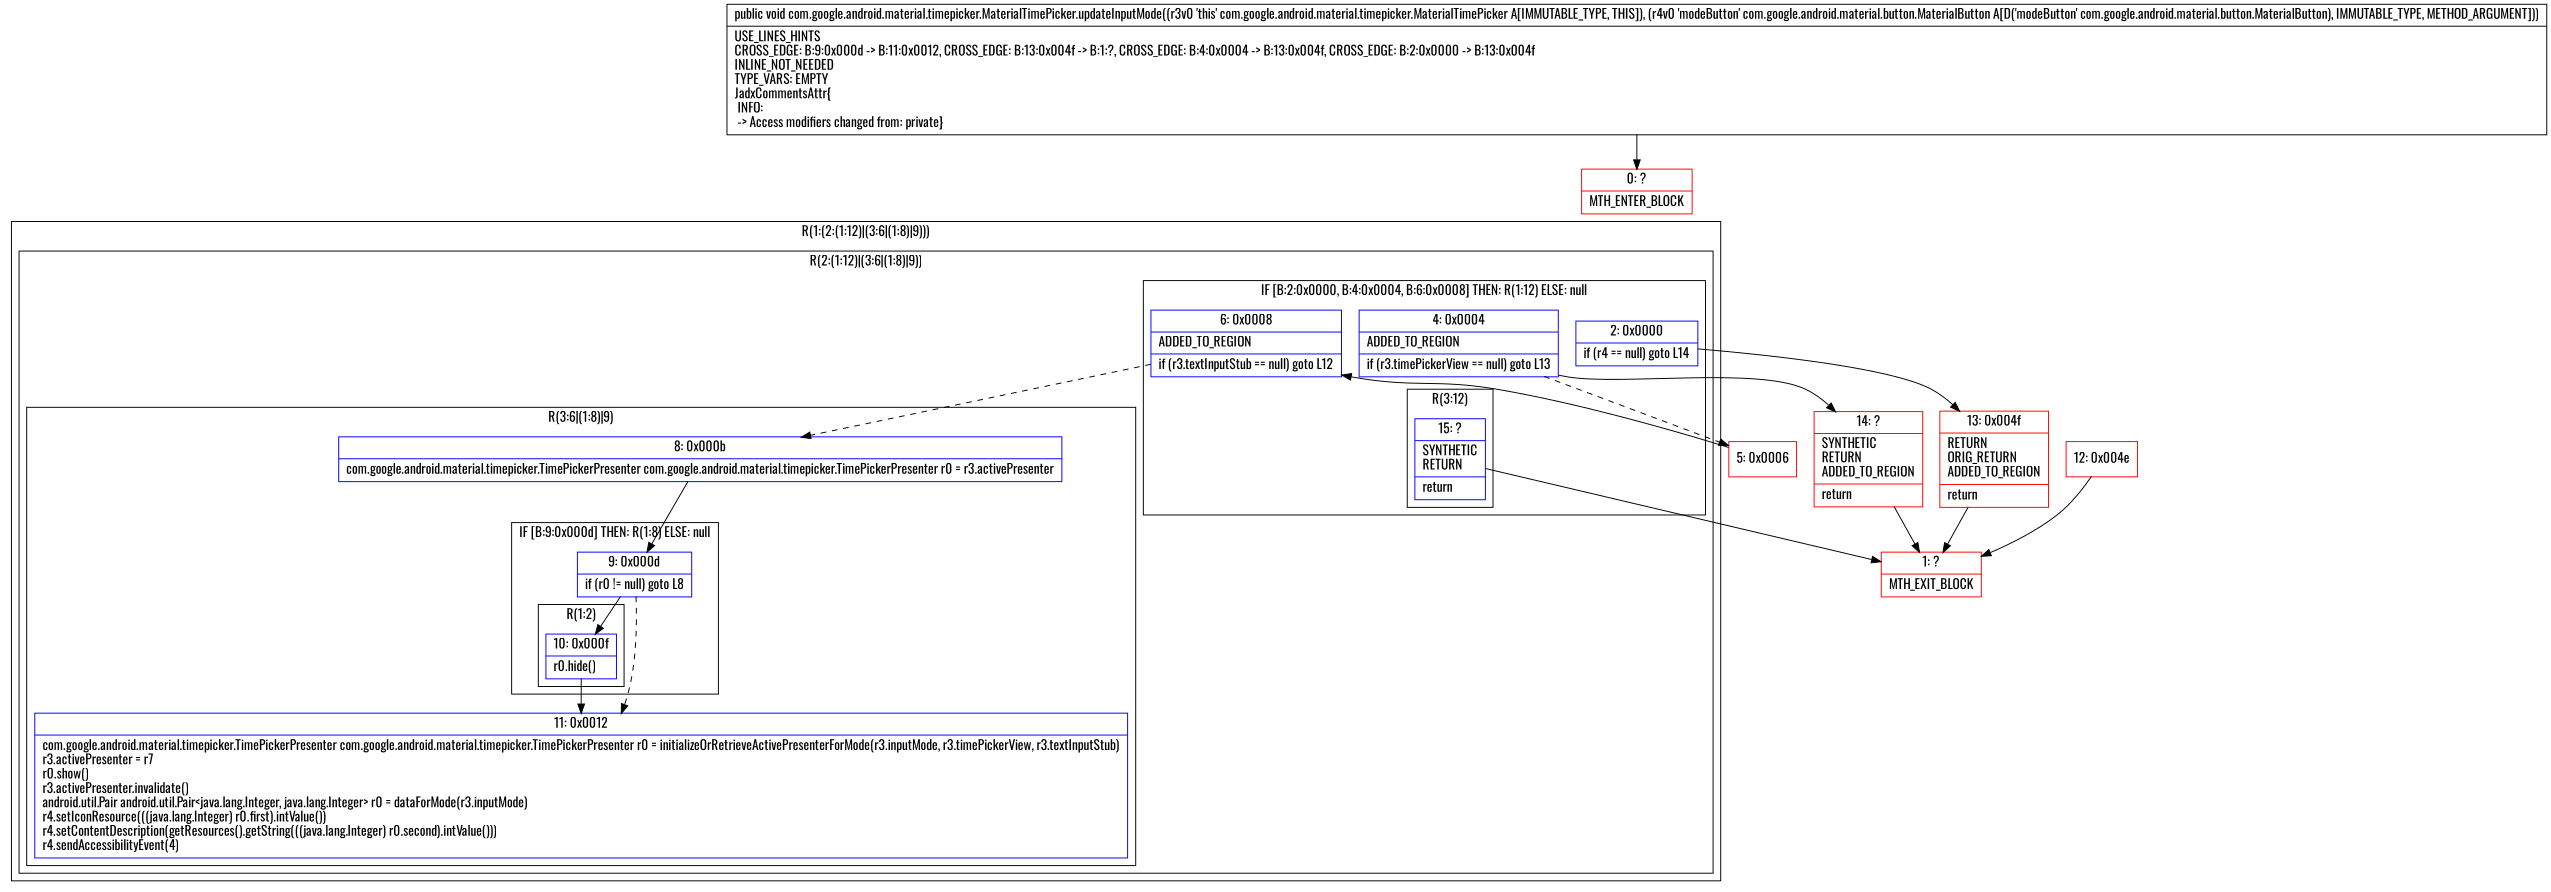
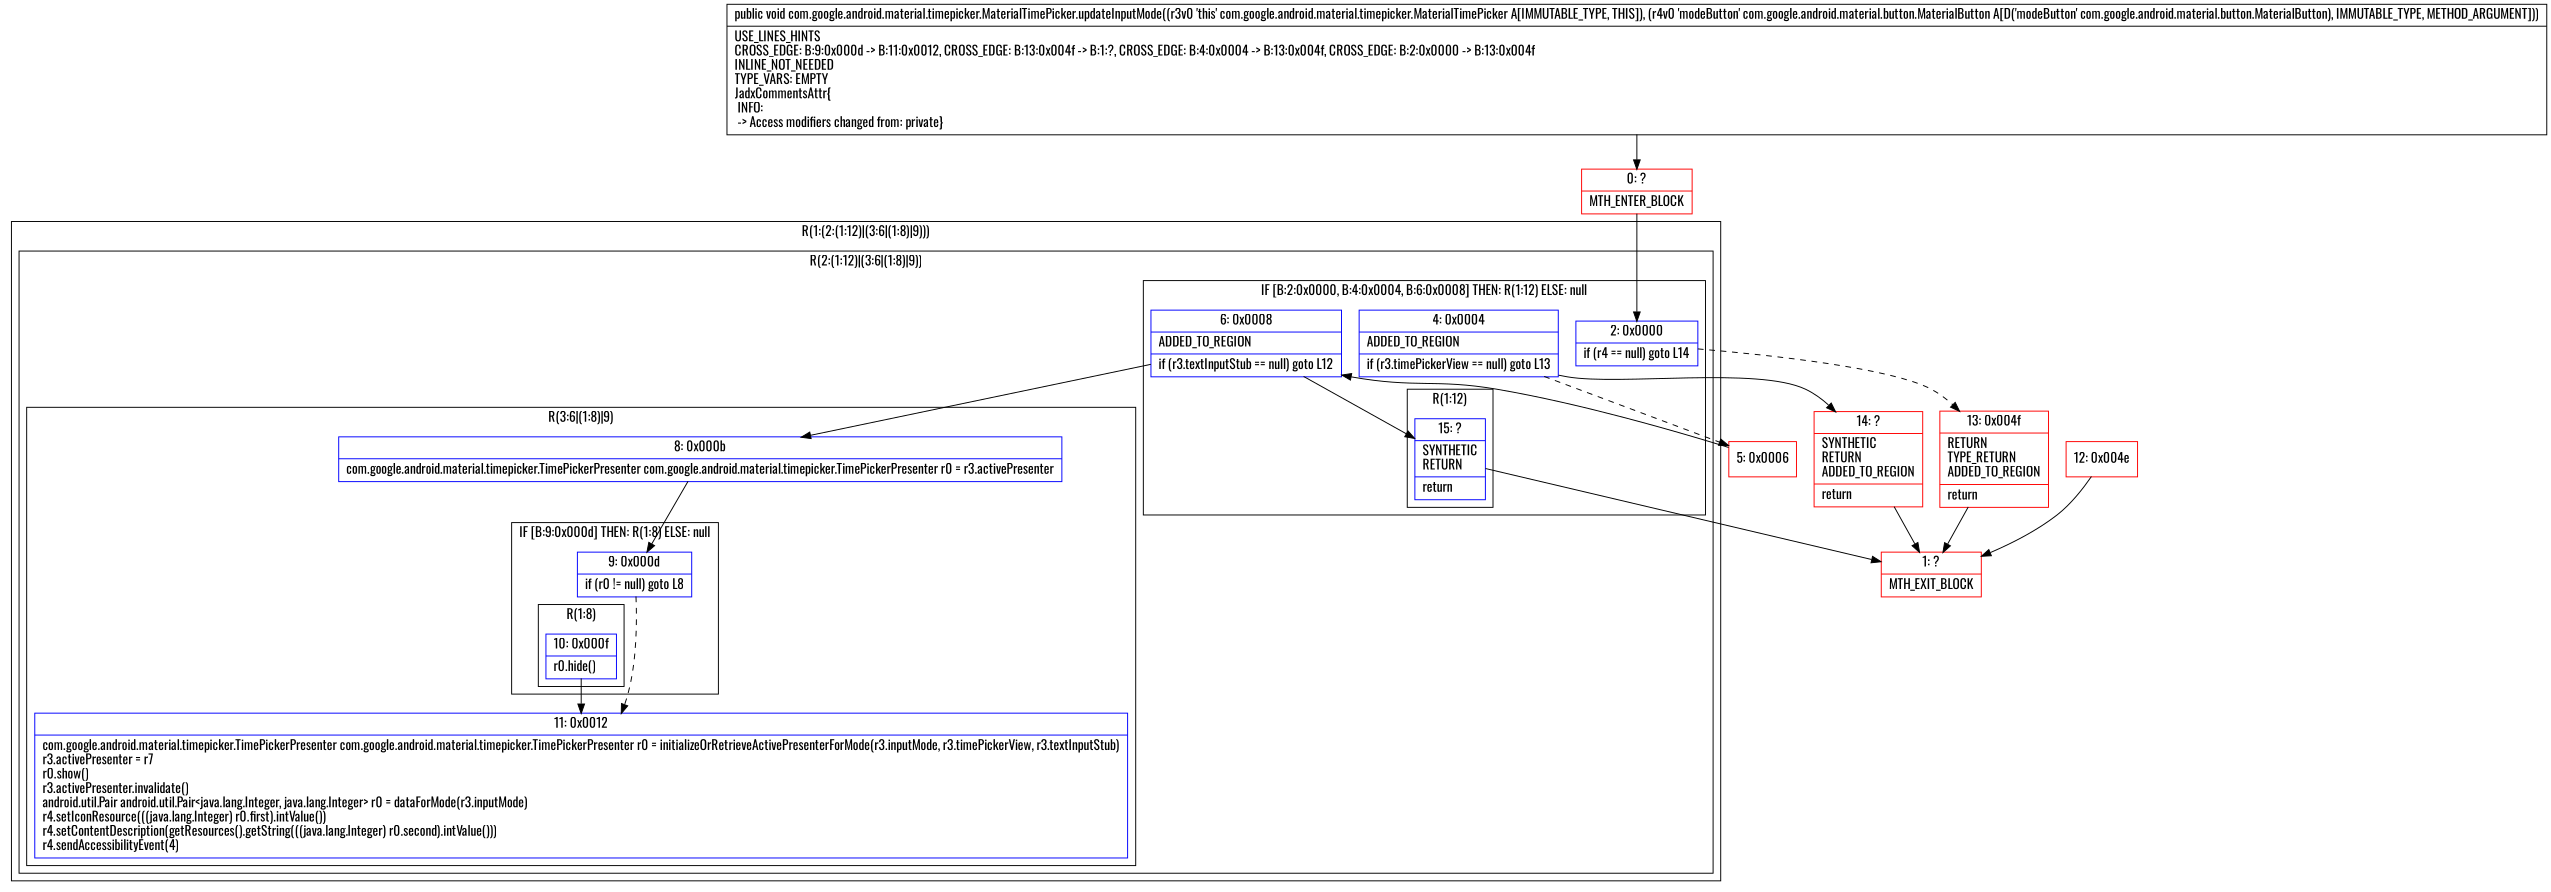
edge "0: ?" -> "2: 0x0000": added
edge "2: 0x0000" -> "13: 0x004f": style solid -> dashed
edge "6: 0x0008" -> "8: 0x000b": style dashed -> solid
cluster "R(3:12)": label "R(3:12)" -> "R(1:12)"
edge "6: 0x0008" -> "15: ?": added
node "13: 0x004f": text "ORIG_RETURN" -> "TYPE_RETURN"
edge "9: 0x000d" -> "10: 0x000f": removed
cluster "R(1:2)": label "R(1:2)" -> "R(1:8)"
